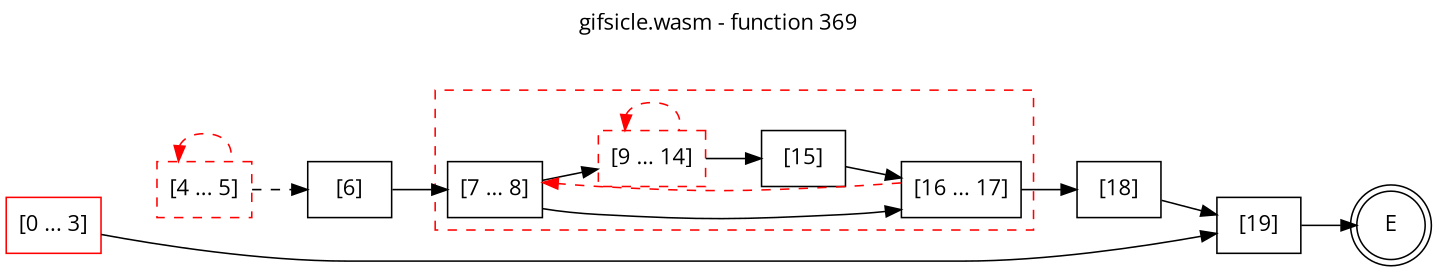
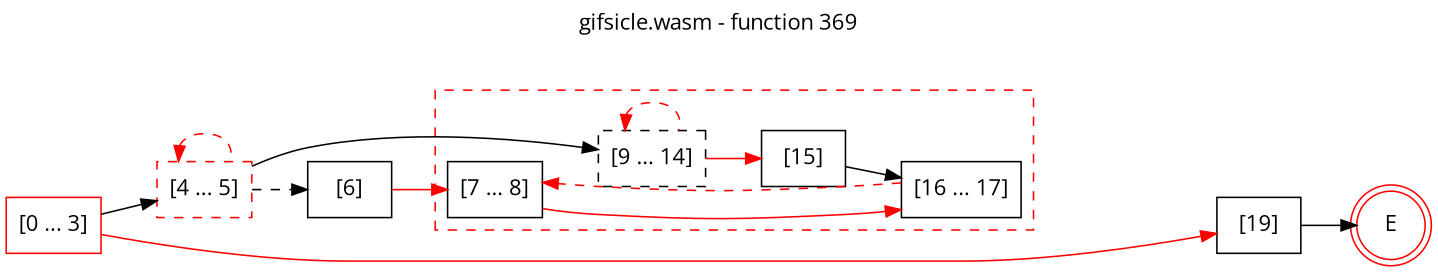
node "[9 ... 14]": color red -> black
edge "[9 ... 14]" -> "[15]": color black -> red
edge "[7 ... 8]" -> "[9 ... 14]": now "[4 ... 5]" -> "[9 ... 14]"
edge "[6]" -> "[7 ... 8]": color black -> red
node "[18]": removed
edge "[0 ... 3]" -> "[4 ... 5]": added
edge "[7 ... 8]" -> "[16 ... 17]": color black -> red
node "E": color black -> red
edge "[0 ... 3]" -> "[19]": color black -> red
